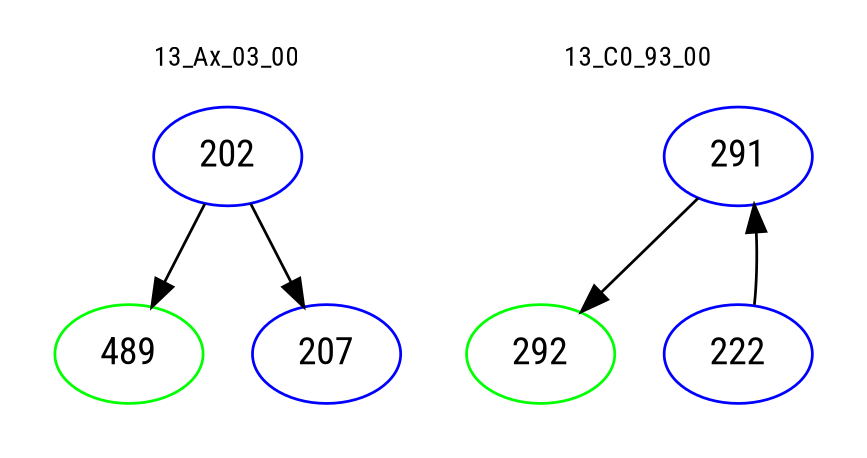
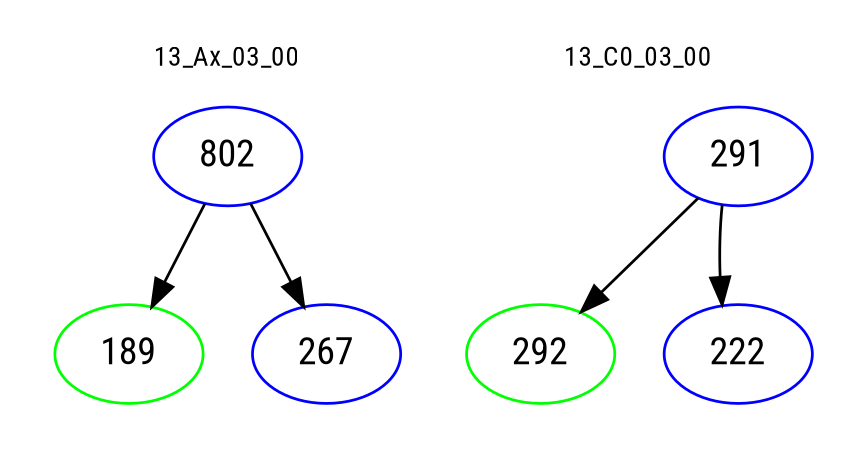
cluster "13_C0_93_00": label "13_C0_93_00" -> "13_C0_03_00"
node "202": label "202" -> "802"
edge "222" -> "291": reversed
node "489": label "489" -> "189"
node "207": label "207" -> "267"
